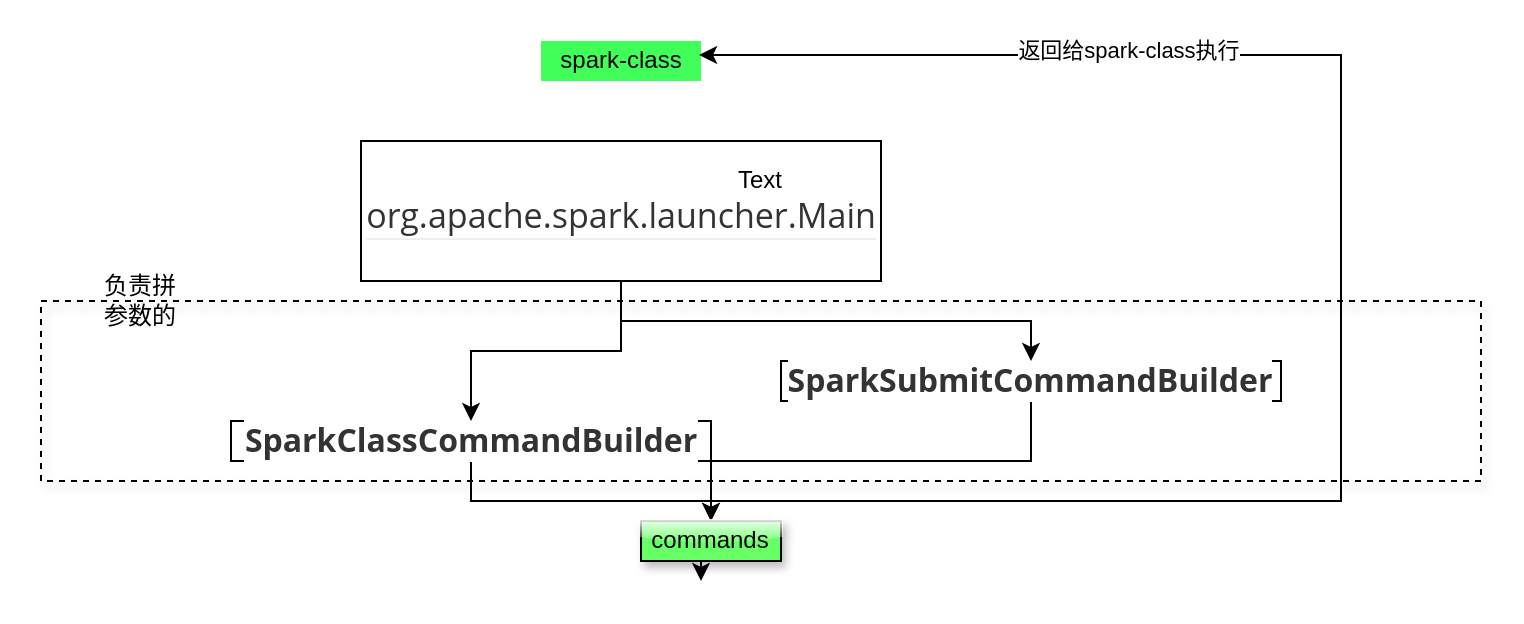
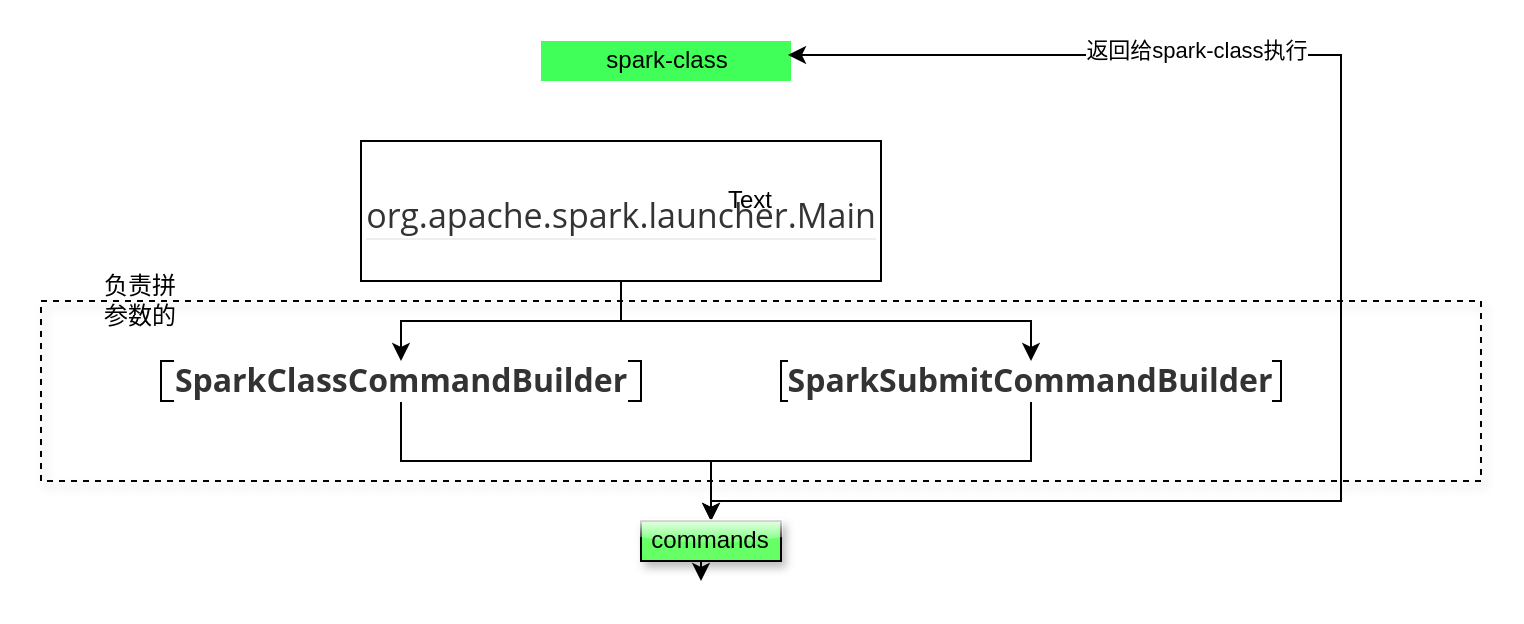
node "spark-class": size 160x40 -> 250x40
node "Text": moved (761, 181) -> (751, 201)
node "SparkClassCommandBuilder": moved (471, 441) -> (401, 381)
